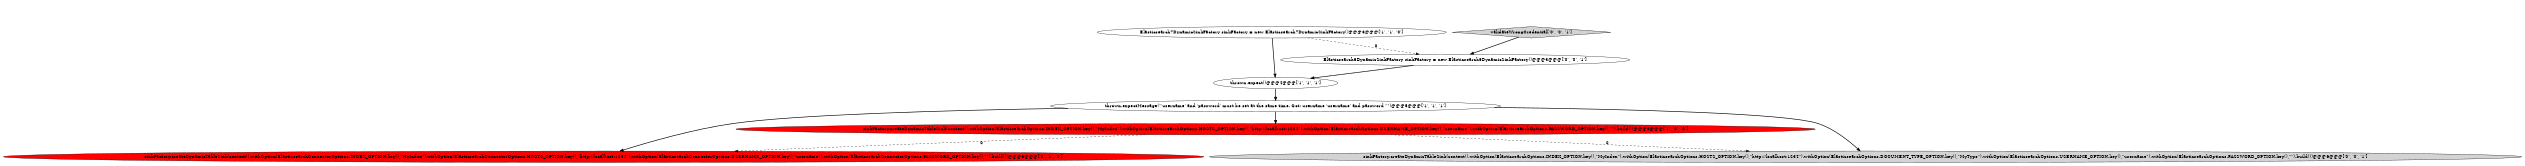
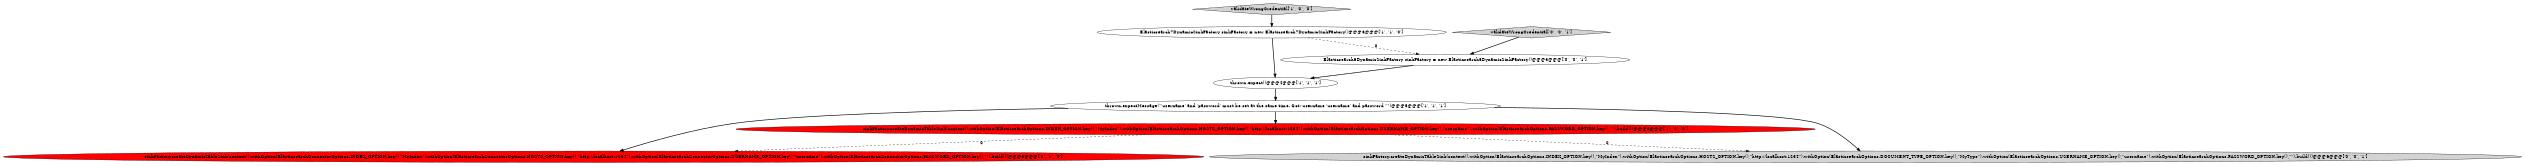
node "validateWrongCredential['1', '0', '0']": added
